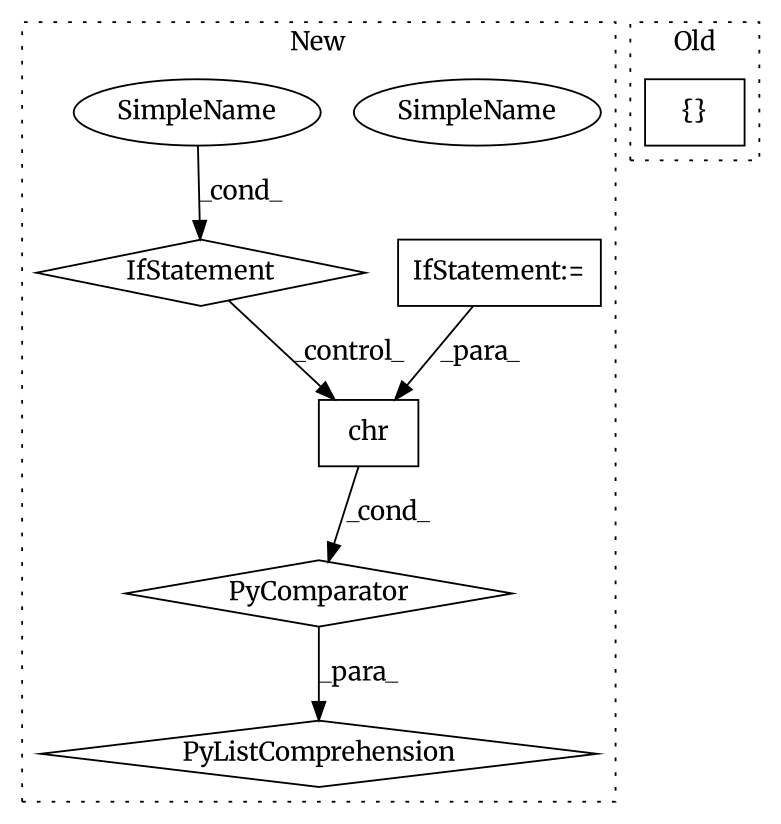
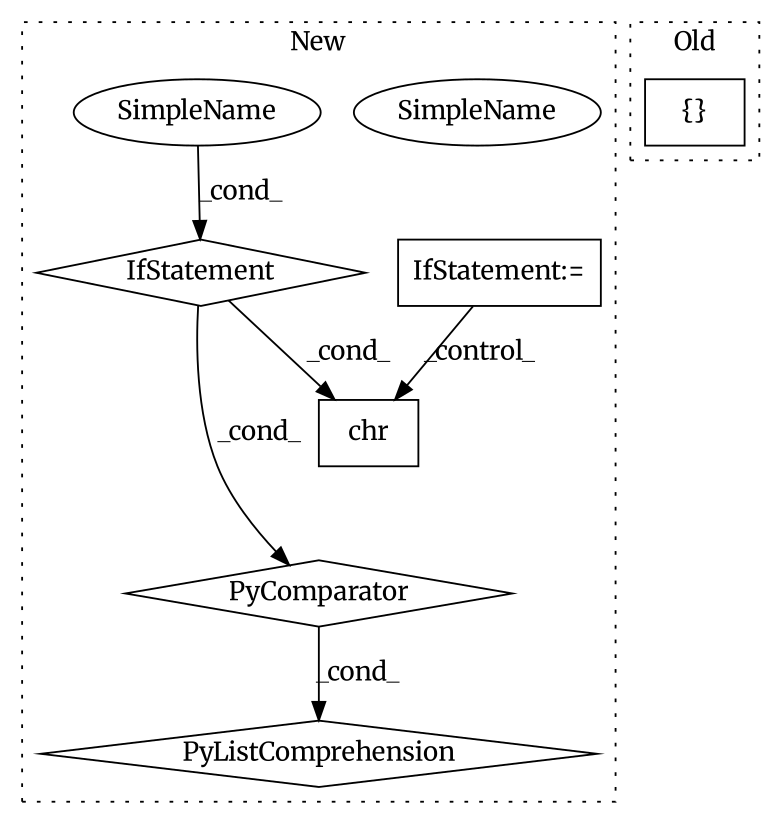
edge "IfStatement" -> "chr": label "_control_" -> "_cond_"
edge "IfStatement:=" -> "chr": label "_para_" -> "_control_"
edge "chr" -> "PyComparator": now "IfStatement" -> "PyComparator"
edge "PyComparator" -> "PyListComprehension": label "_para_" -> "_cond_"
